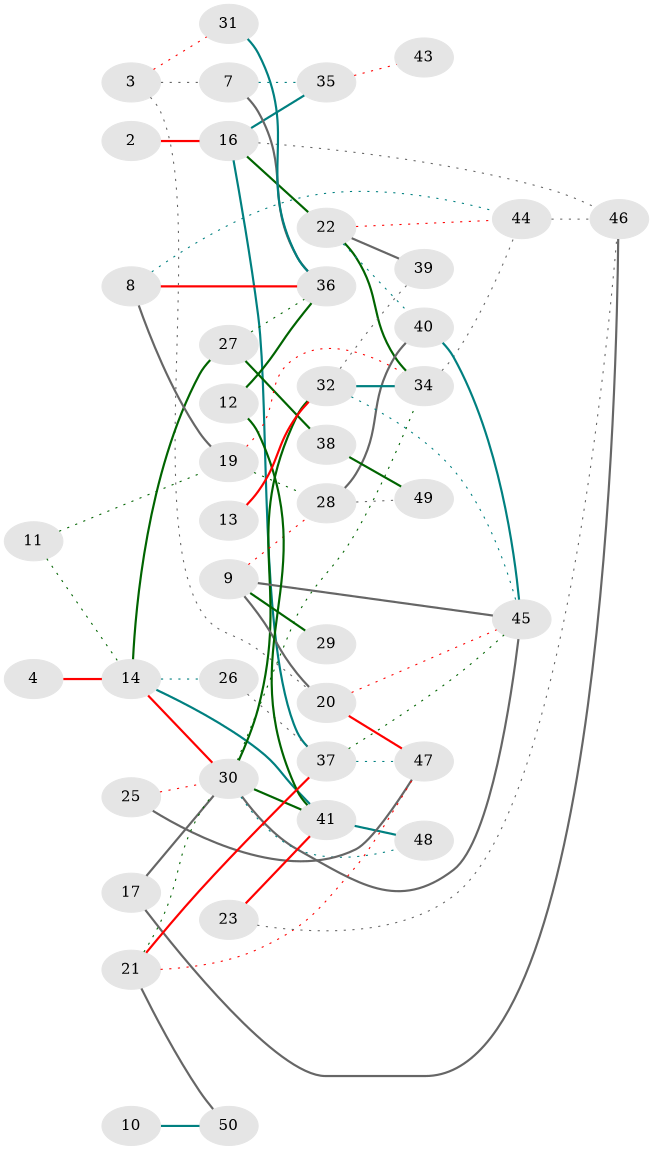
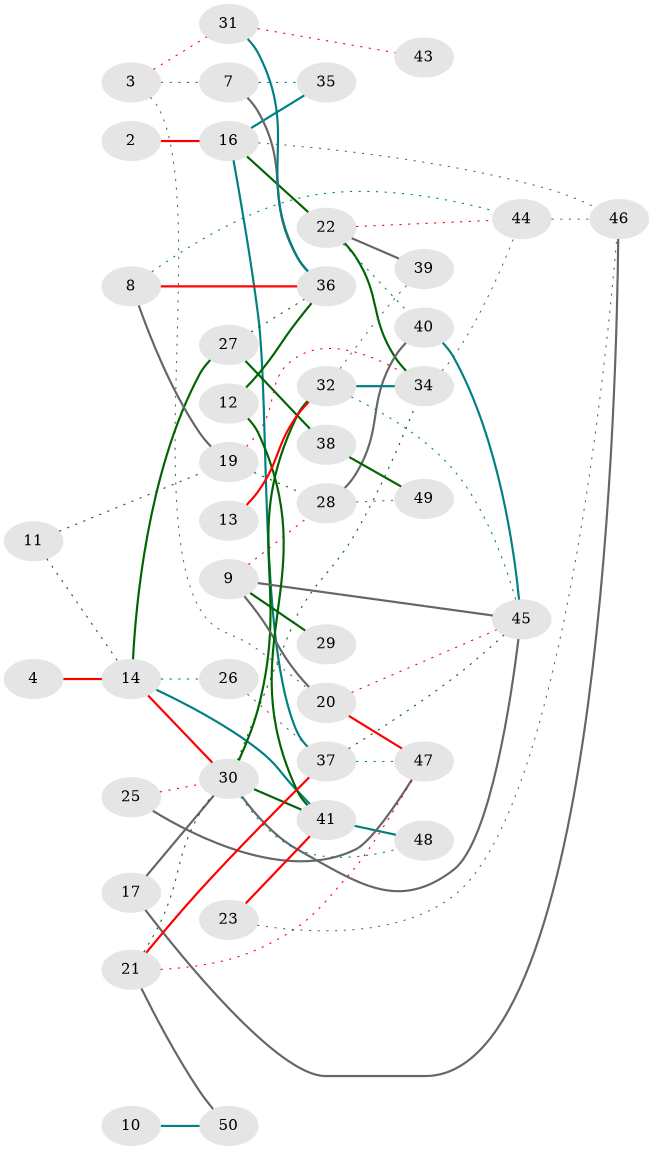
edge "43" -- "35": now "43" -- "31"
